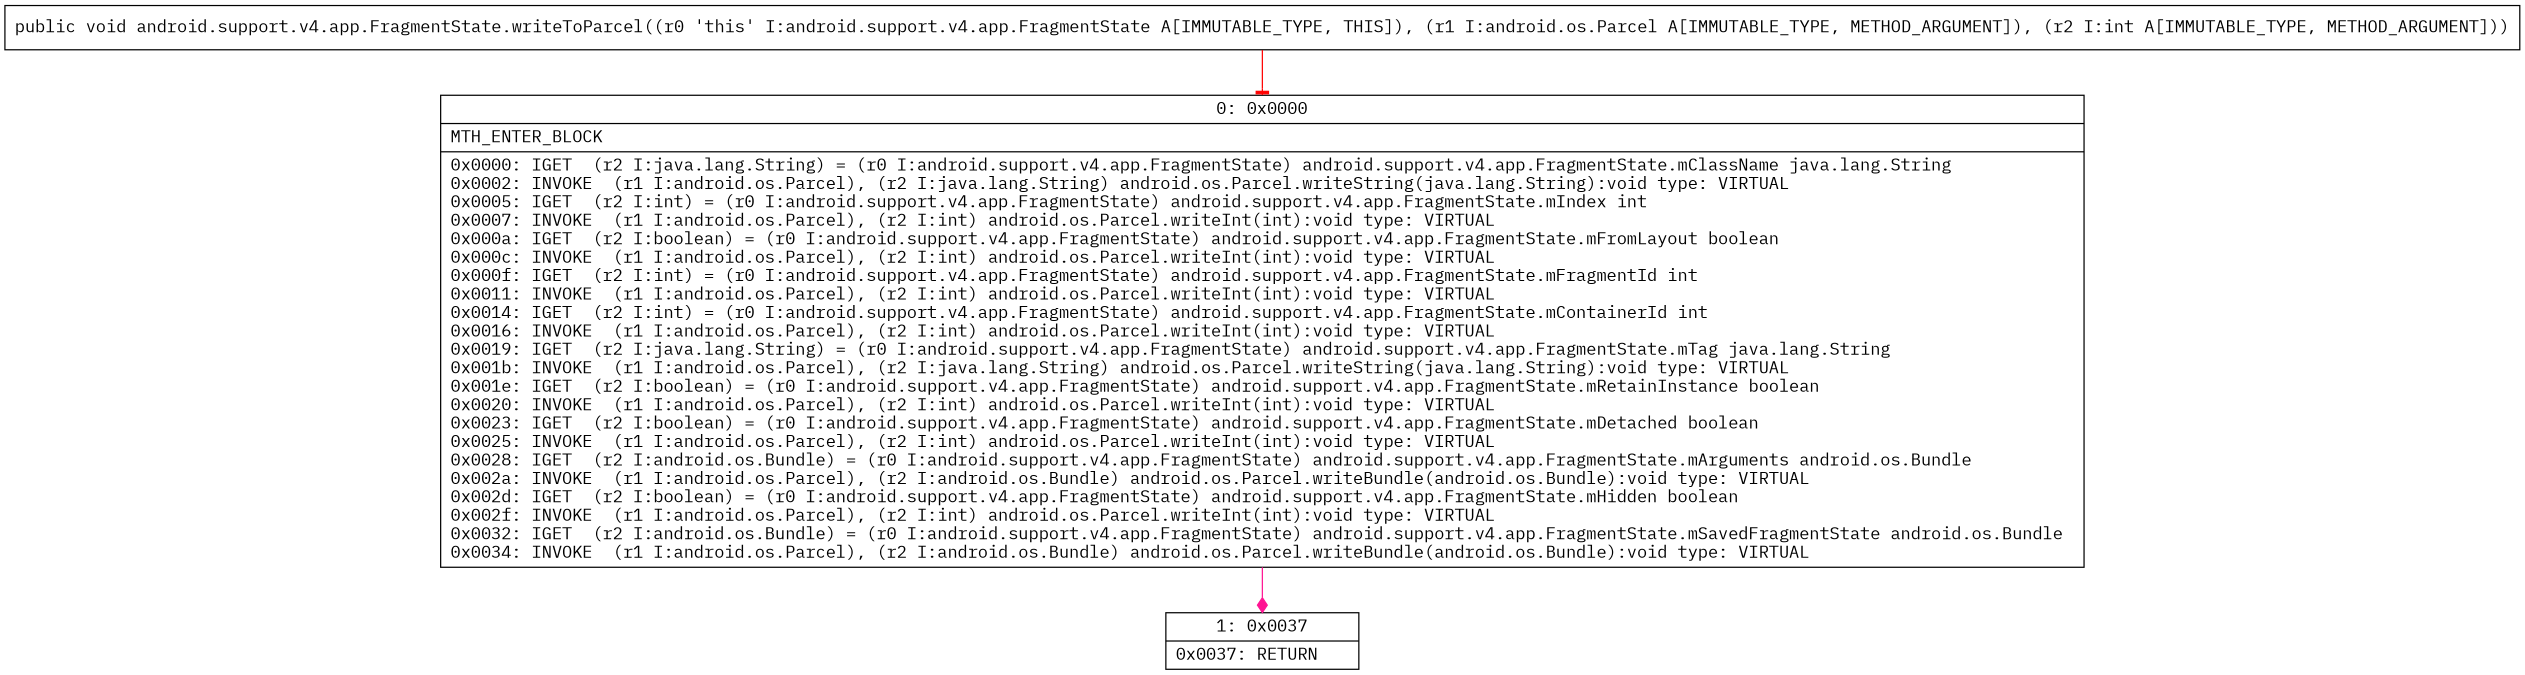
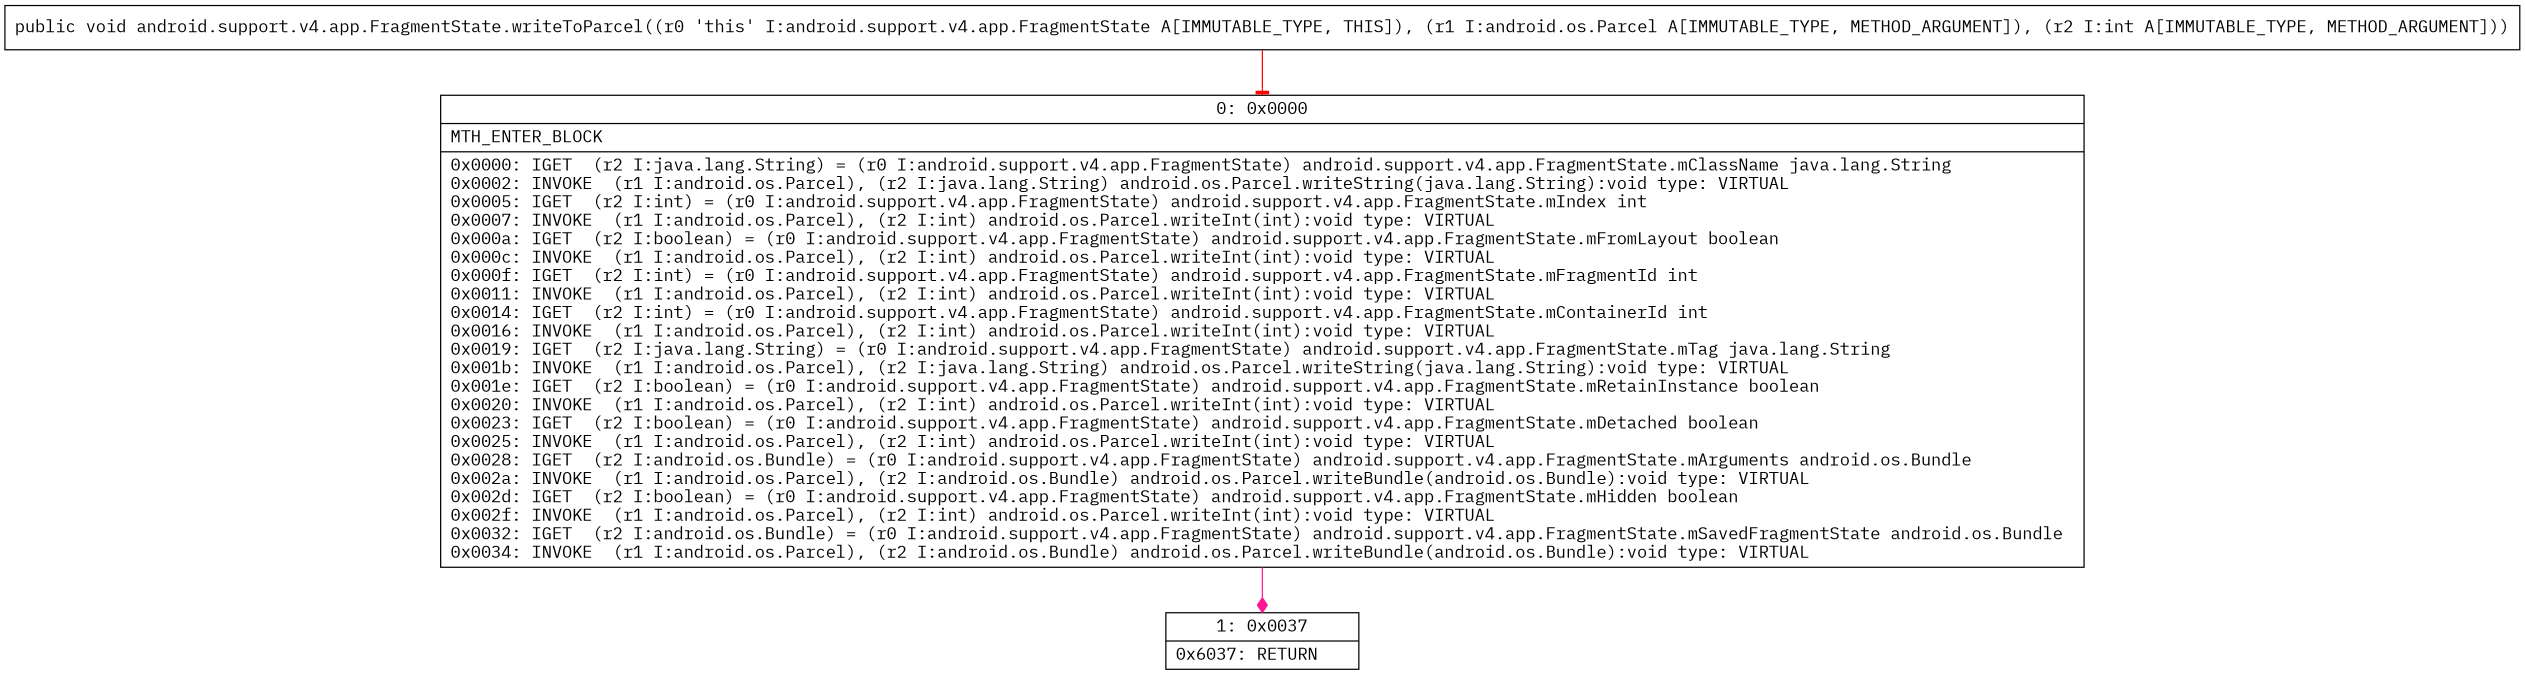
node "1: 0x0037": text "0x0037: RETURN" -> "0x6037: RETURN"
